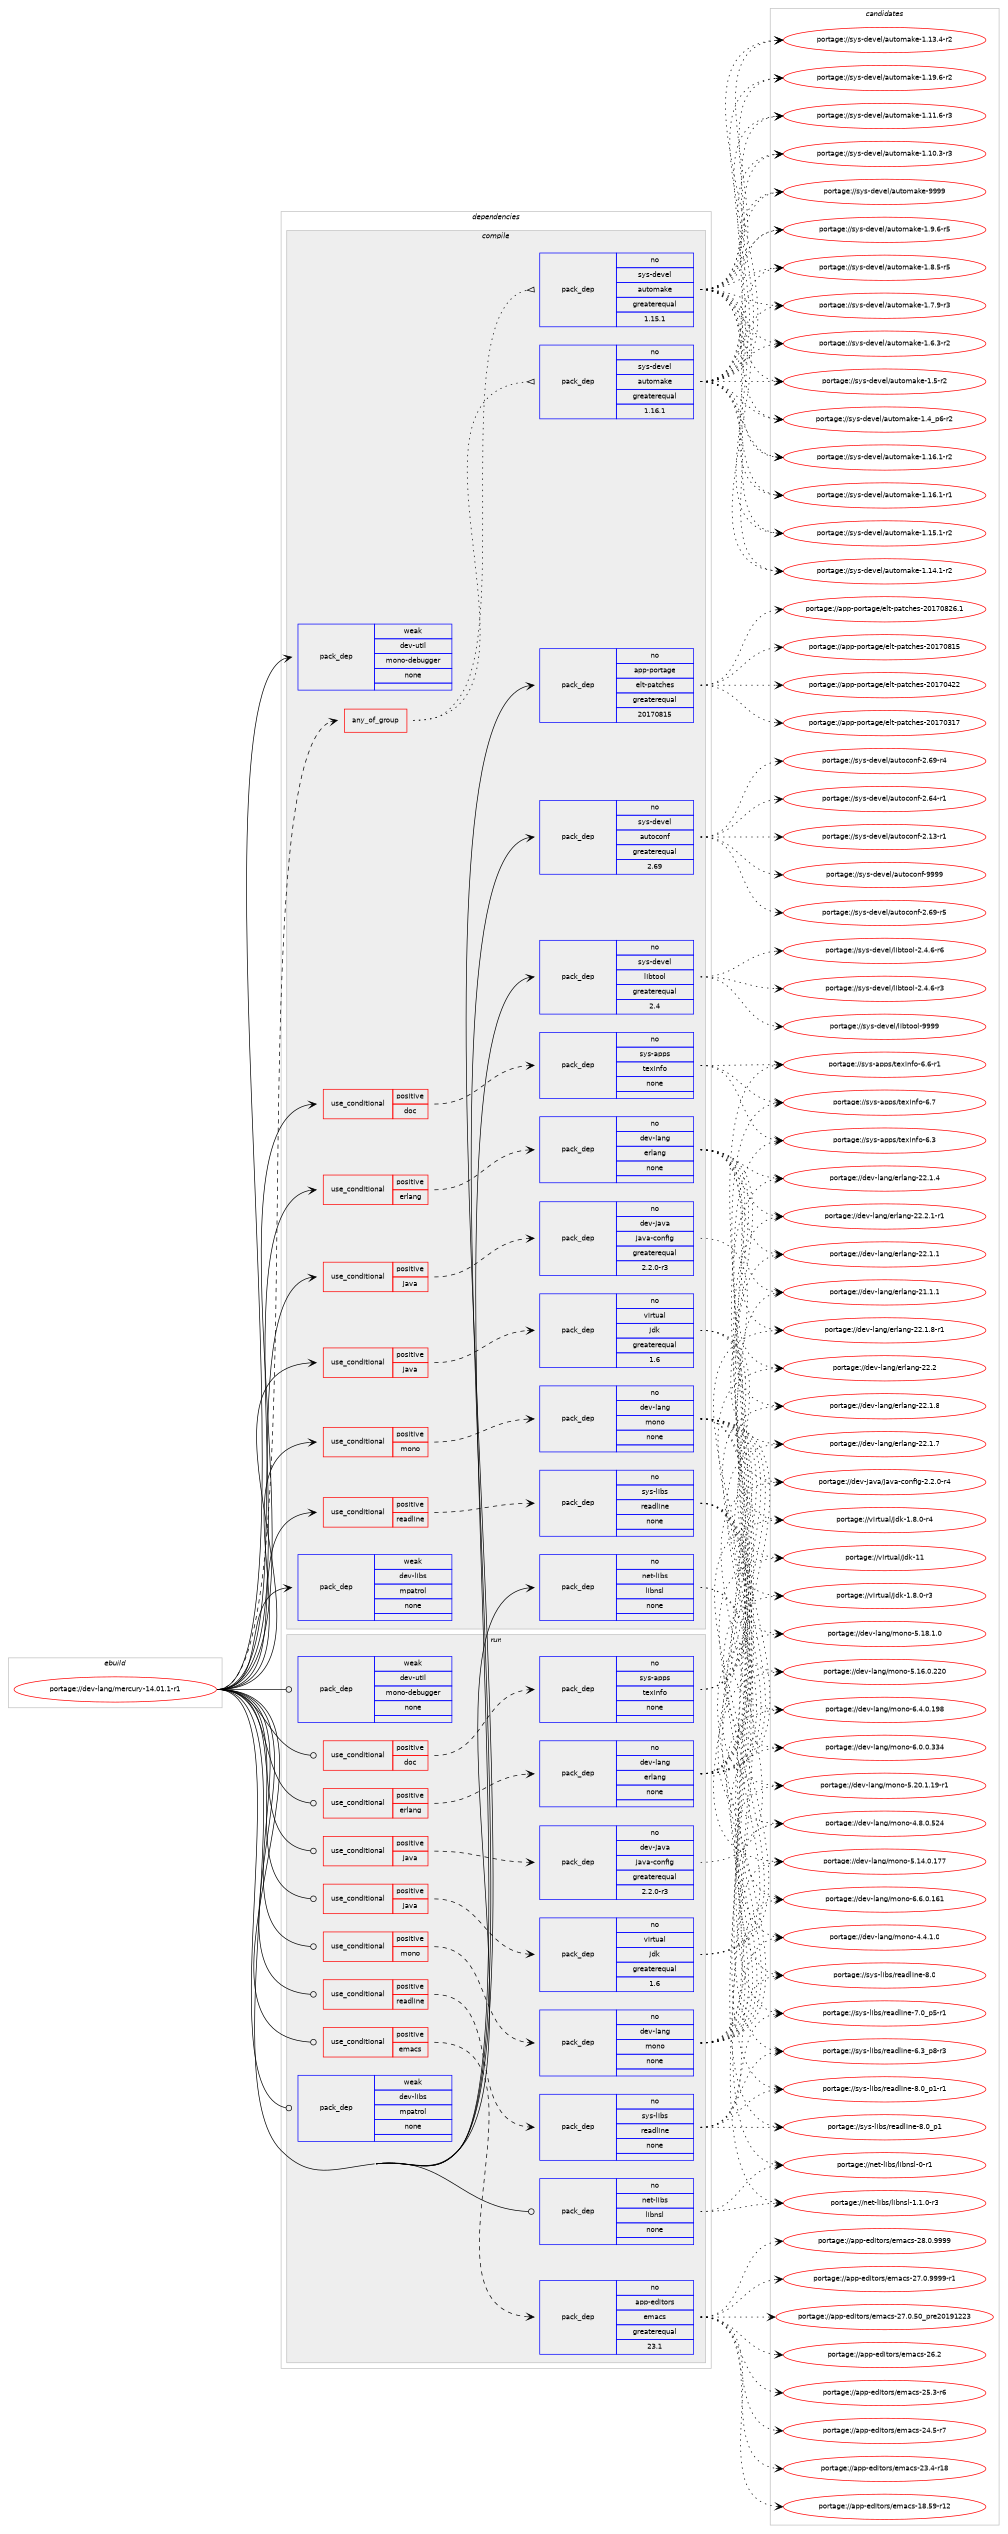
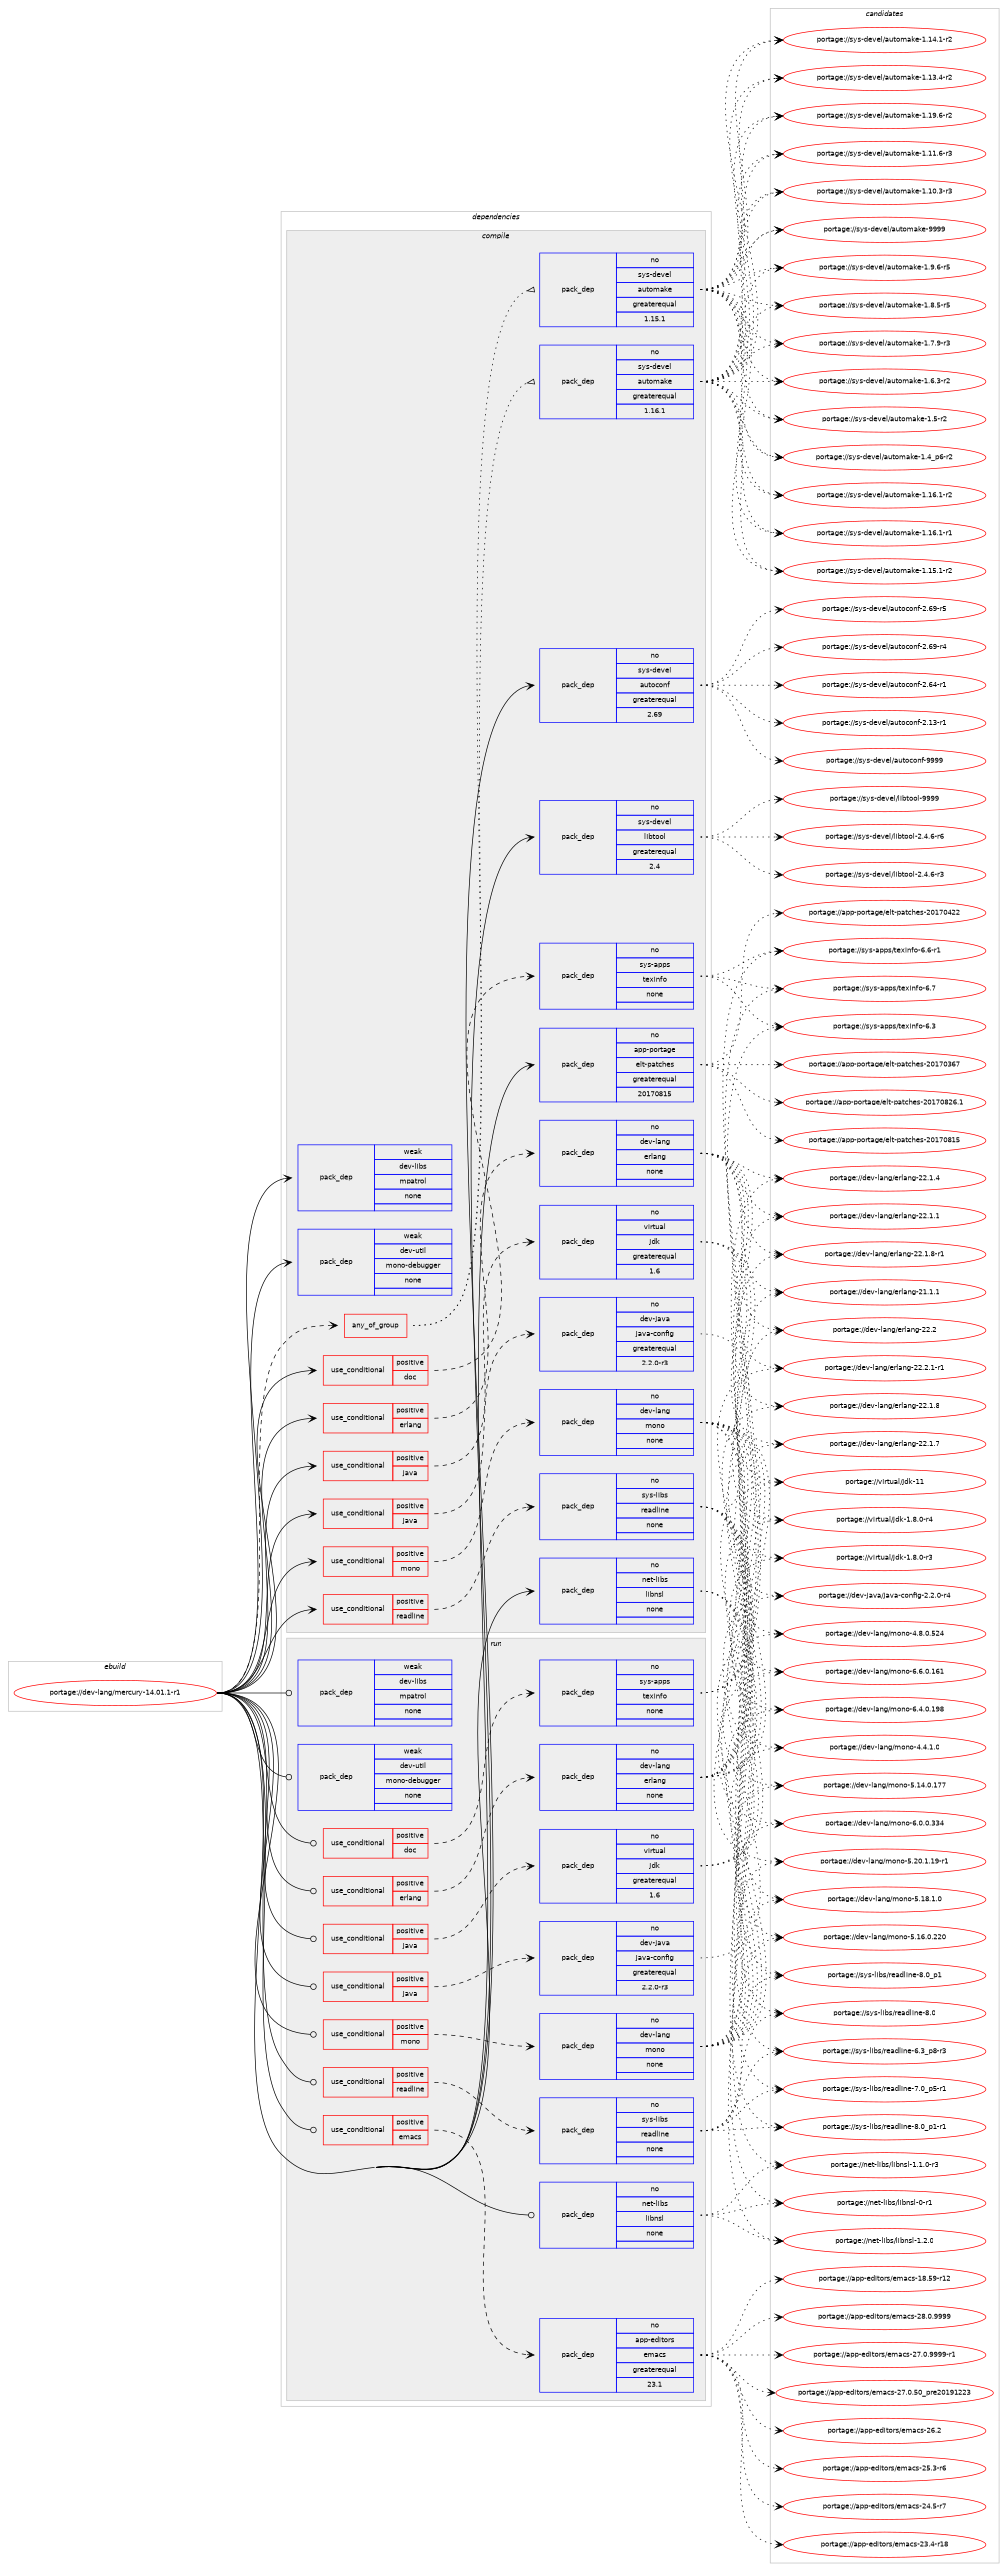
node "portage://app-portage/elt-patches-20170317": label "portage://app-portage/elt-patches-20170317" -> "portage://app-portage/elt-patches-20170367"
node "portage://net-libs/libnsl-1.2.0": added
